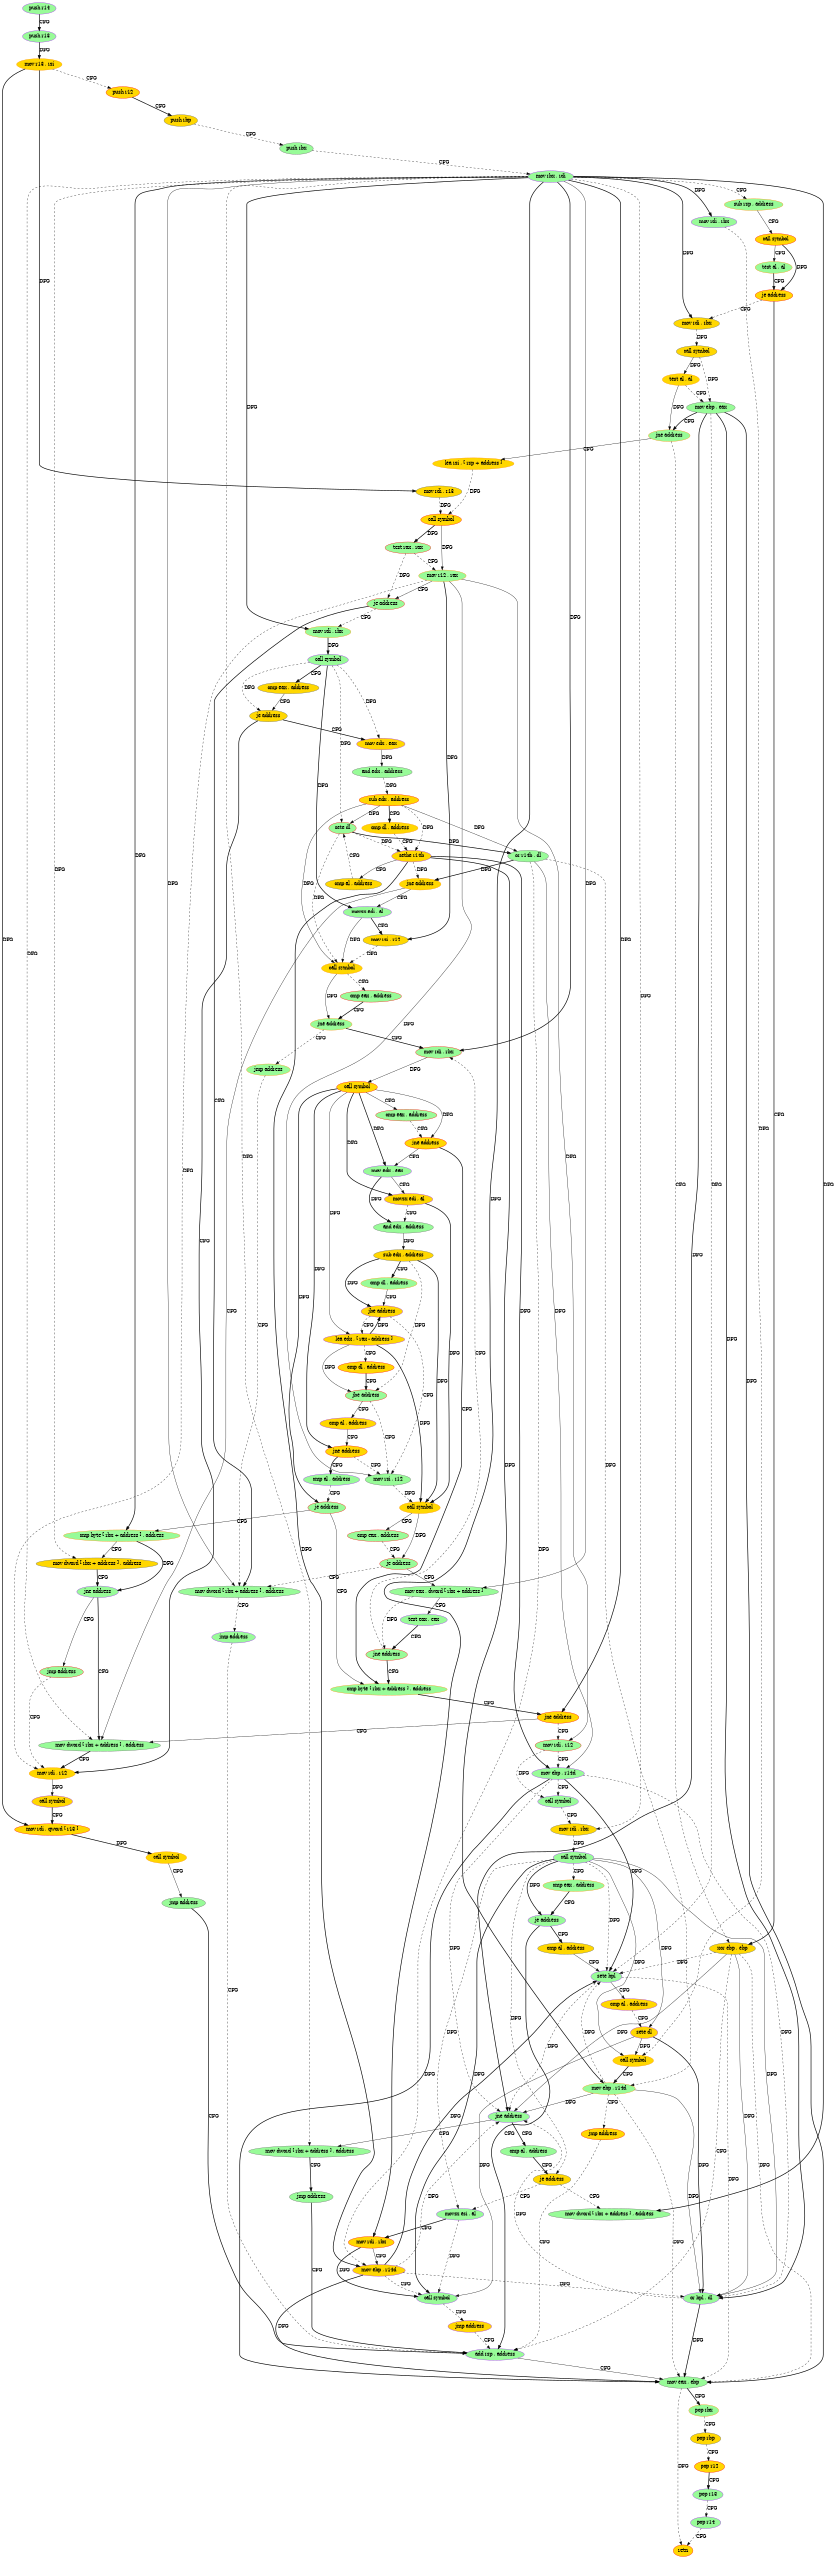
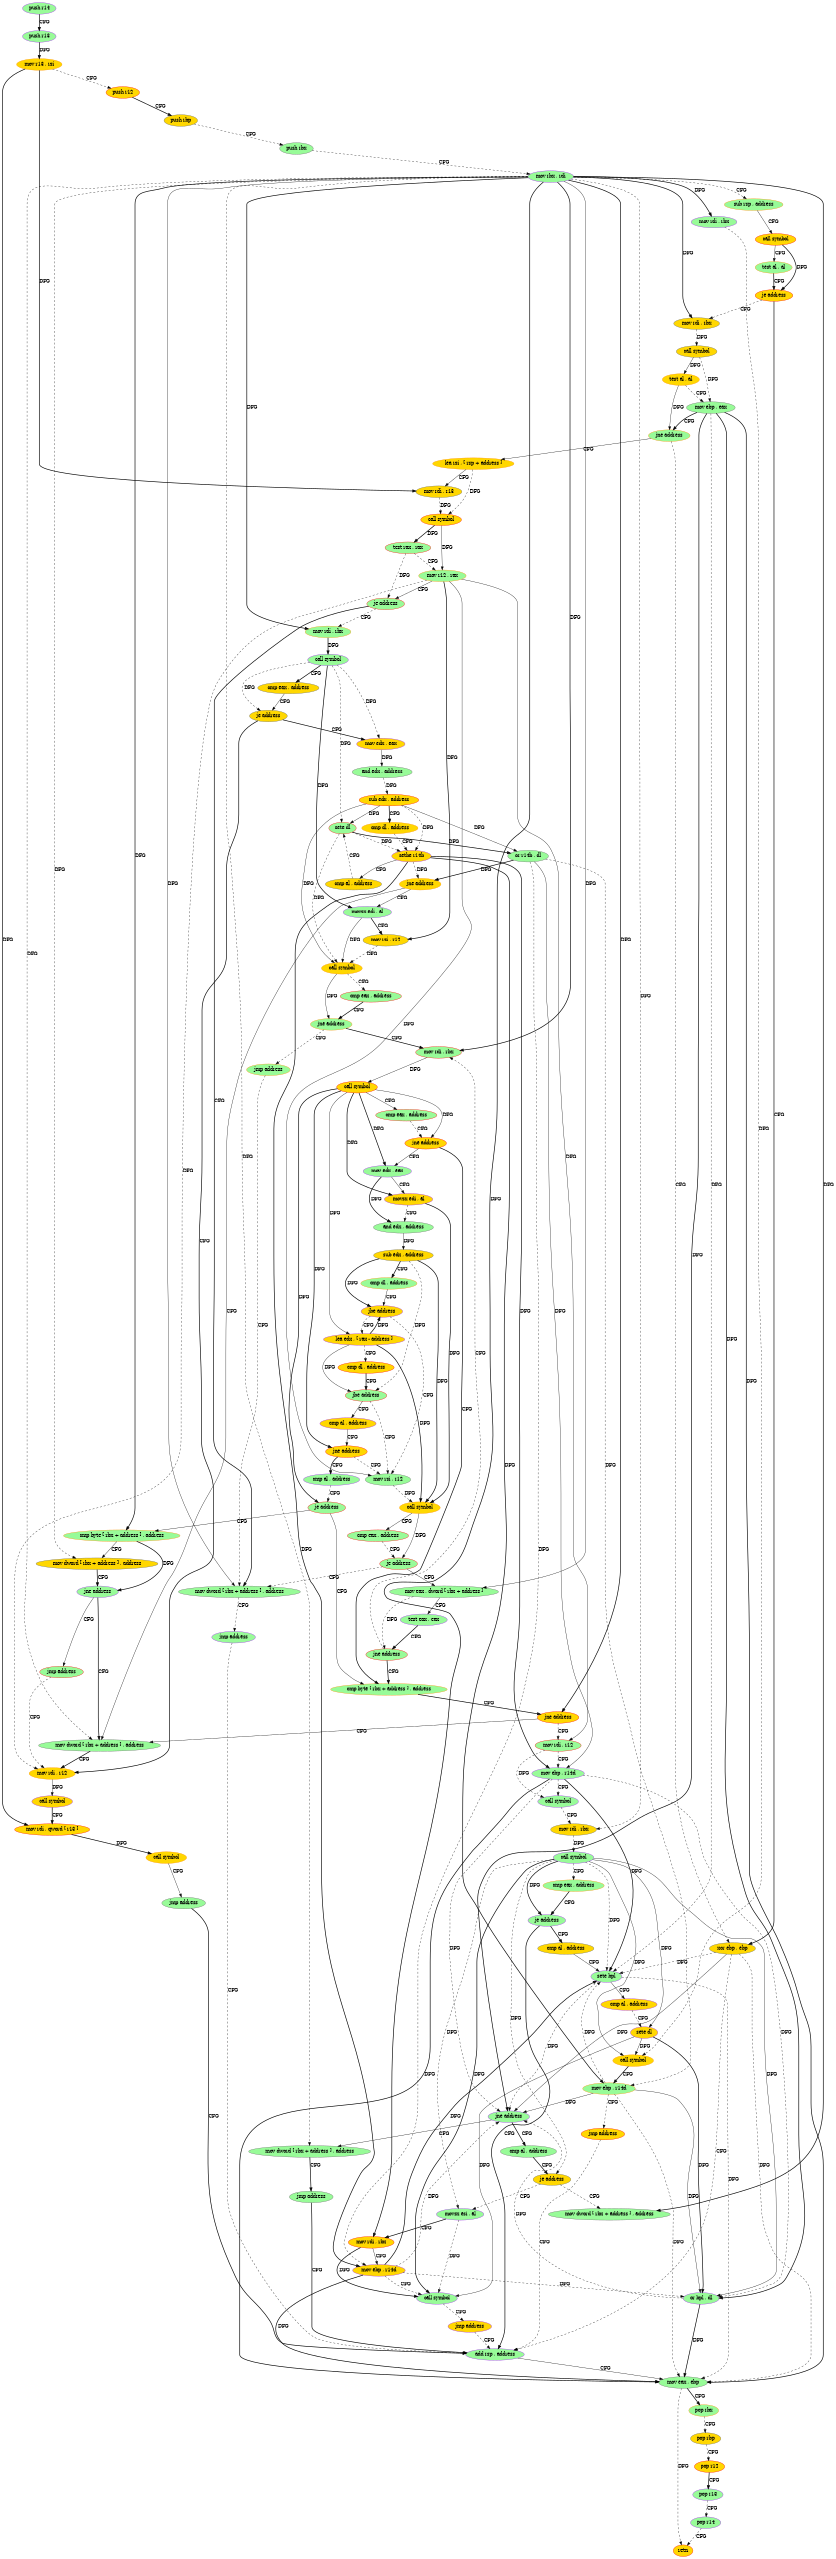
edge "lea rsi , [ rsp + address ]" -> "mov rdi , r13": added, label "CFG"
edge "xor ebp , ebp" -> "or bpl , dl": removed, label "DFG"
